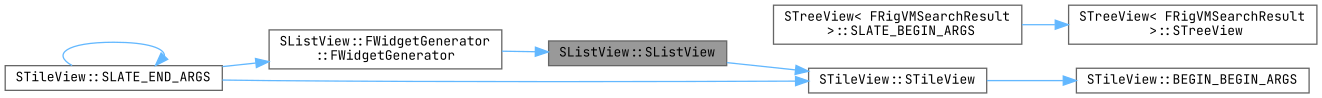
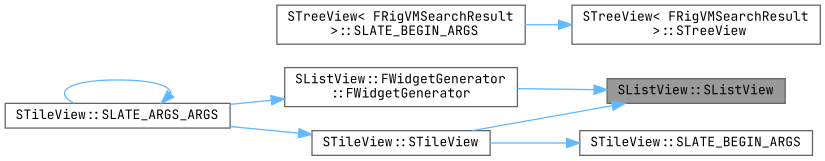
edge "SListView::SListView" -> "STileView::STileView": reversed
node "STileView::SLATE_END_ARGS": label "STileView::SLATE_END_ARGS" -> "STileView::SLATE_ARGS_ARGS"
node "STileView::BEGIN_BEGIN_ARGS": label "STileView::BEGIN_BEGIN_ARGS" -> "STileView::SLATE_BEGIN_ARGS"
